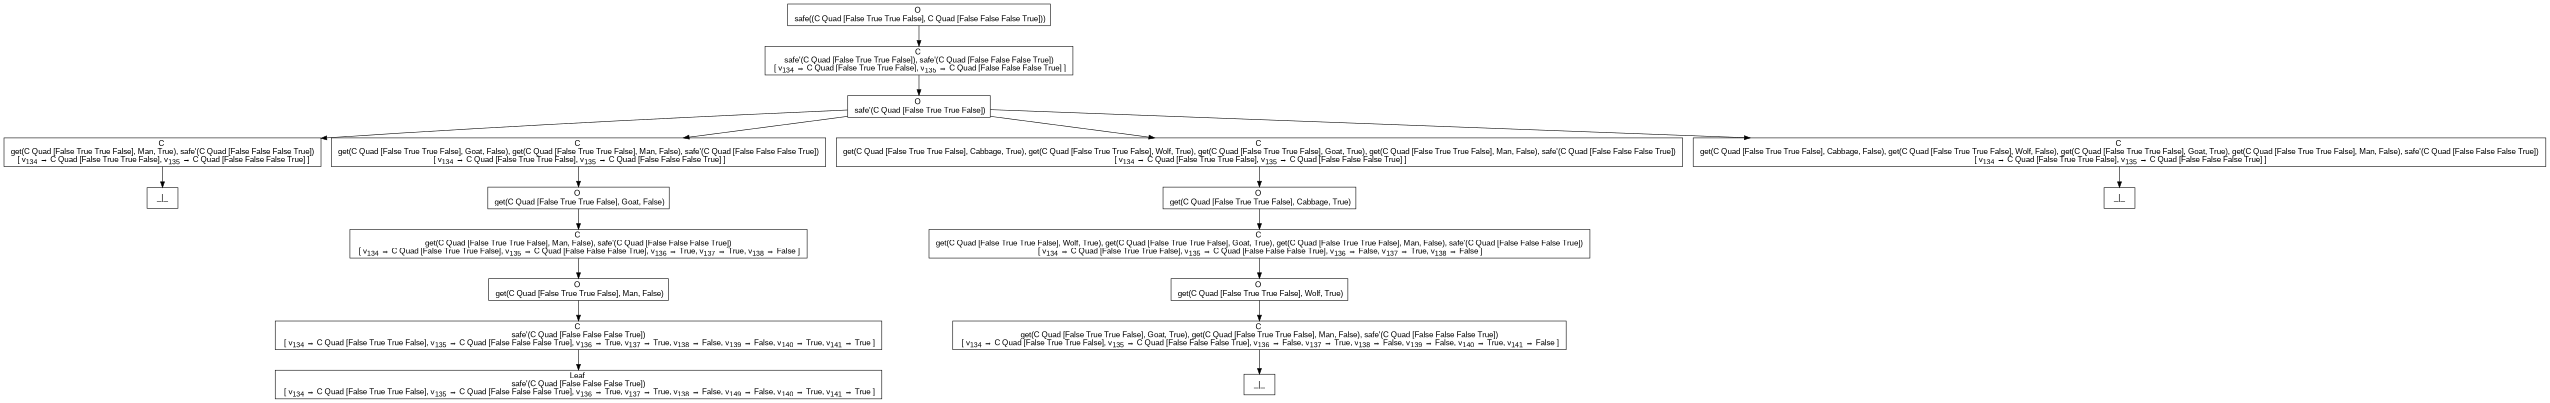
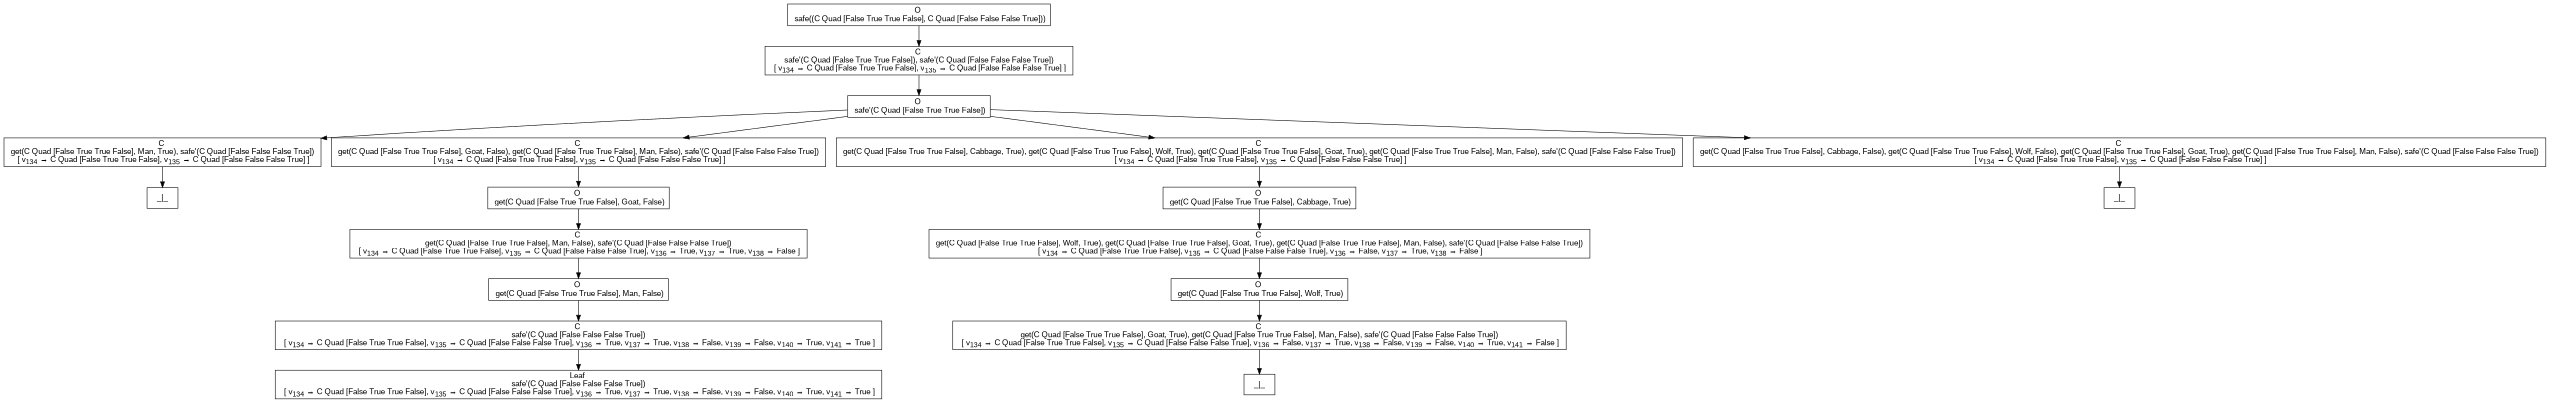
node "Leaf": text "149" -> "139"
